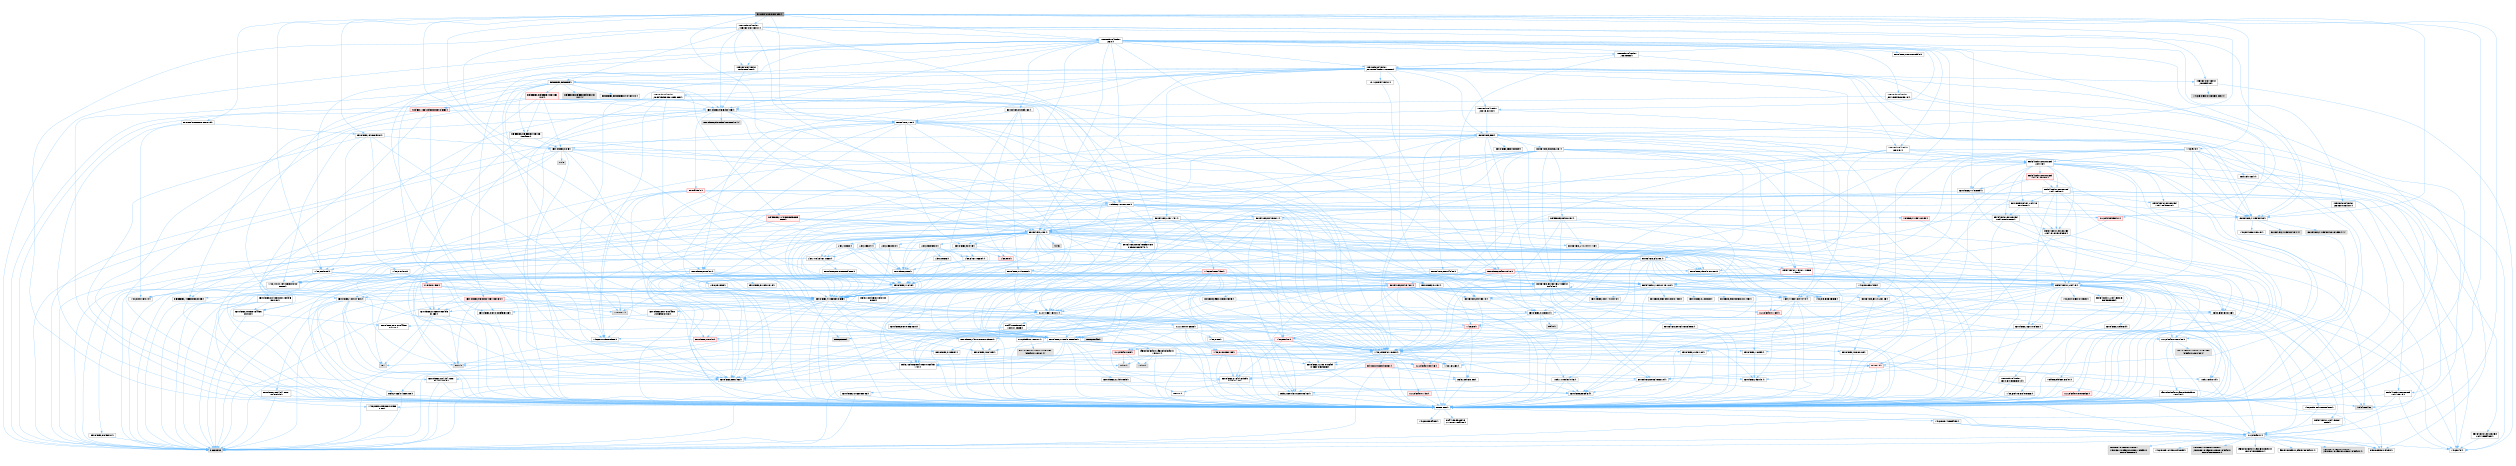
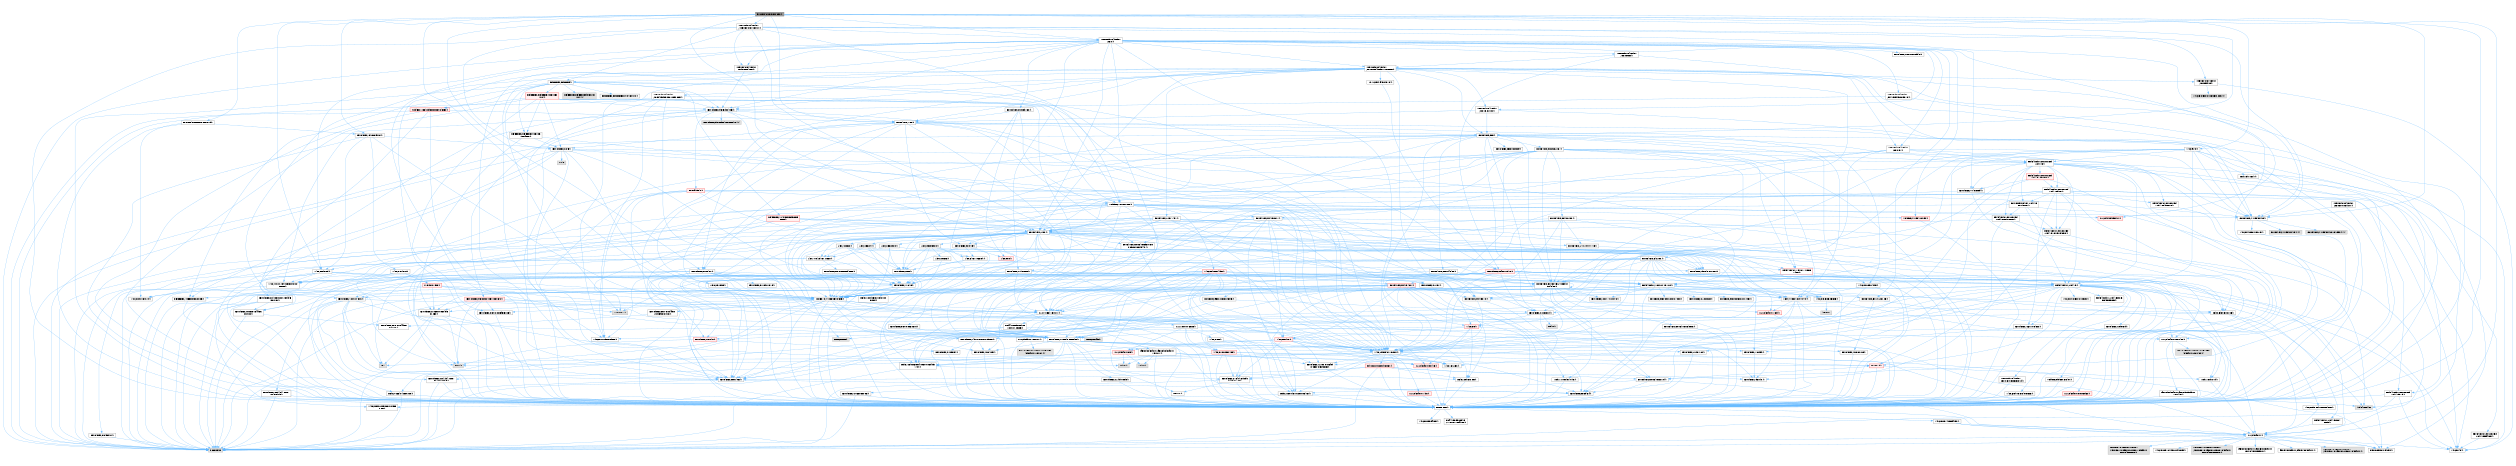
edge "Internationalization /Text.h" -> "Internationalization /TextComparison.h": now "Internationalization /Text.h" -> "UObject/UnrealNames.h"
edge "Internationalization /Internationalization.h" -> "Templates/SharedPointer.h": removed
node "Async/Serialization.h": label "Async/Serialization.h" -> "Async/TaskGraphFwd.h"
node "Delegates/ScriptArray.h": label "Delegates/ScriptArray.h" -> "Containers/ScriptArray.h"
node "limits": removed
edge "HAL/CriticalSection.h" -> "Templates/IdentityFunctor.h": now "Algo/StableSort.h" -> "Templates/IdentityFunctor.h"
node "Templates/UnrealTemplate.h": label "Templates/UnrealTemplate.h" -> "CoreFwd/UnrealTemplate.h"
node "iterator": added
edge "Containers/StringView.h" -> "Traits/IsCharType.h": added
edge "Hash/CityHash.h" -> "CoreTypes.h": added
edge "Math/NumericLimits.h" -> "Templates/EnableIf.h": now "Misc/StringBuilder.h" -> "Templates/EnableIf.h"
